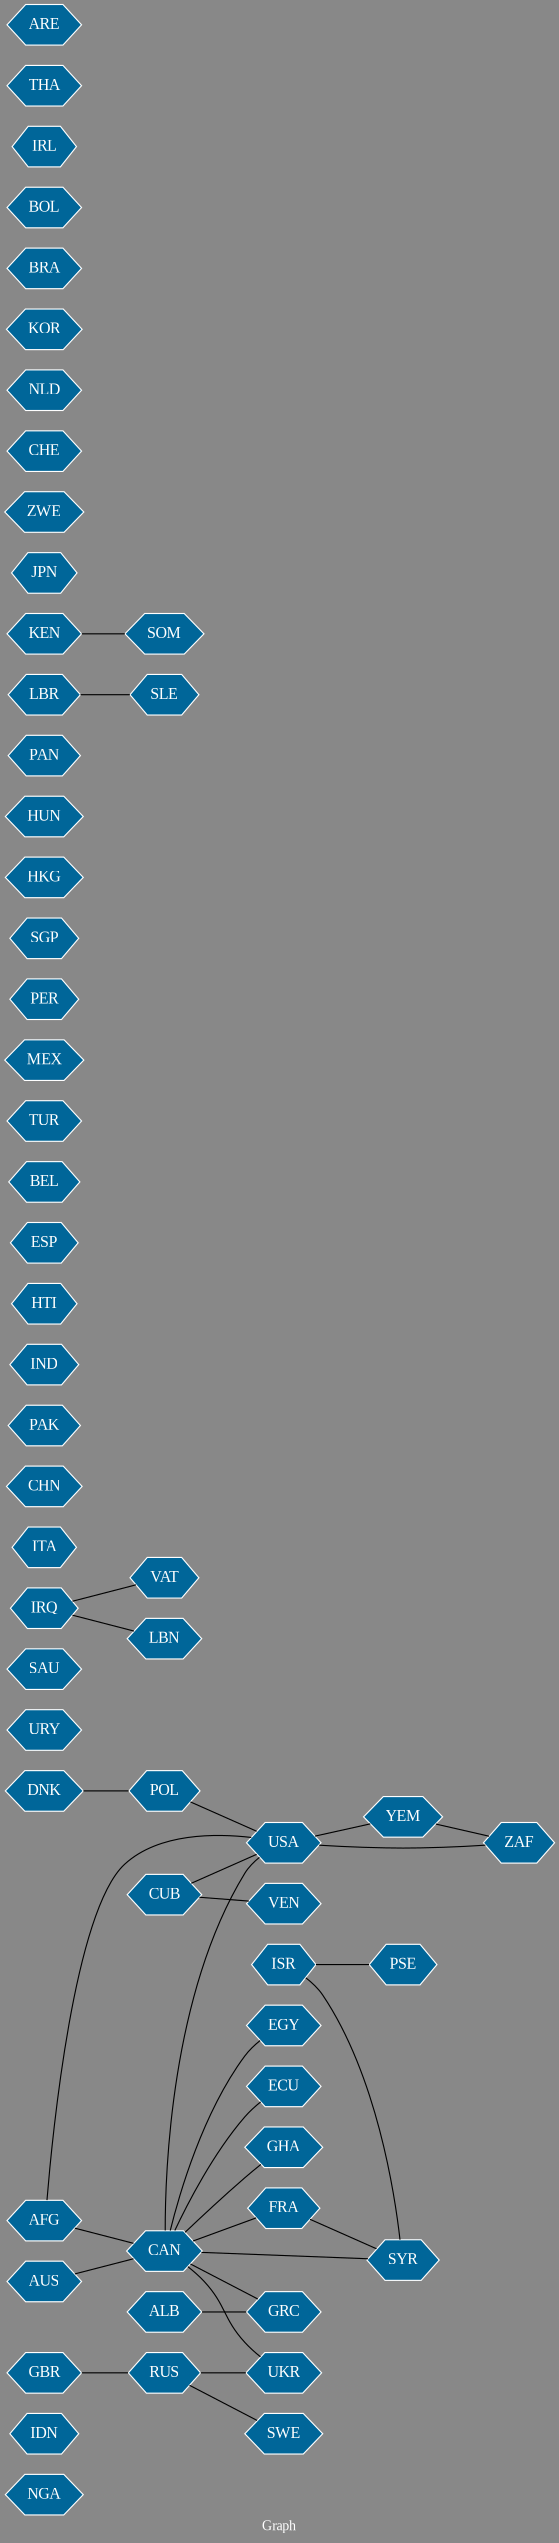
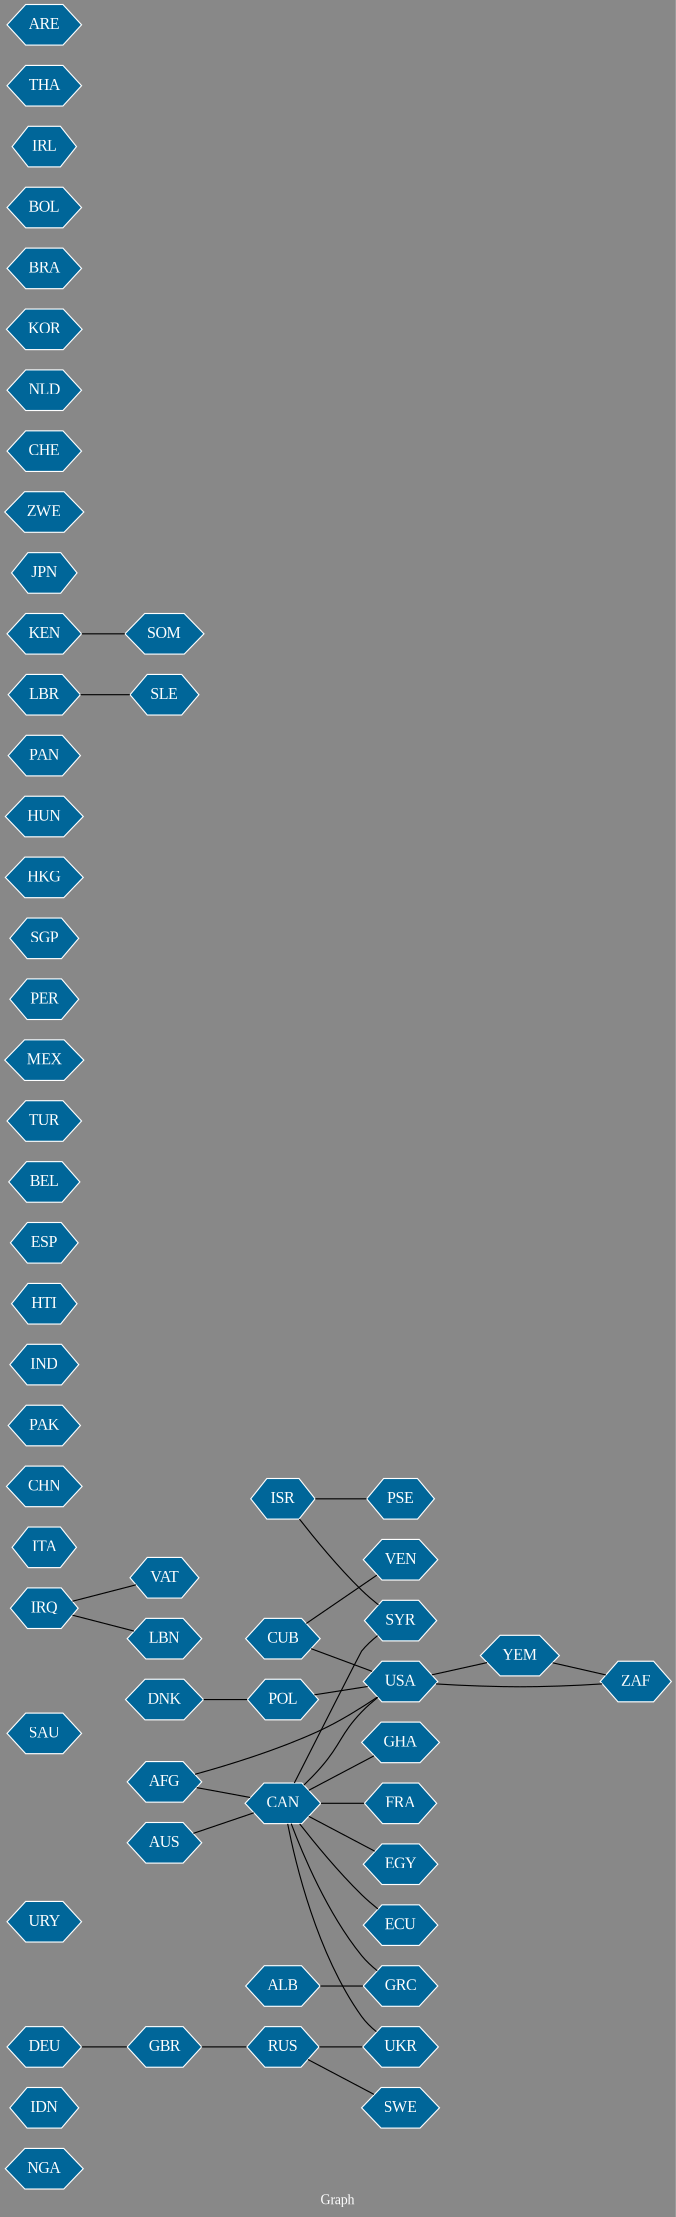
node "DEU": added
edge "FRA" -- "SYR": removed
